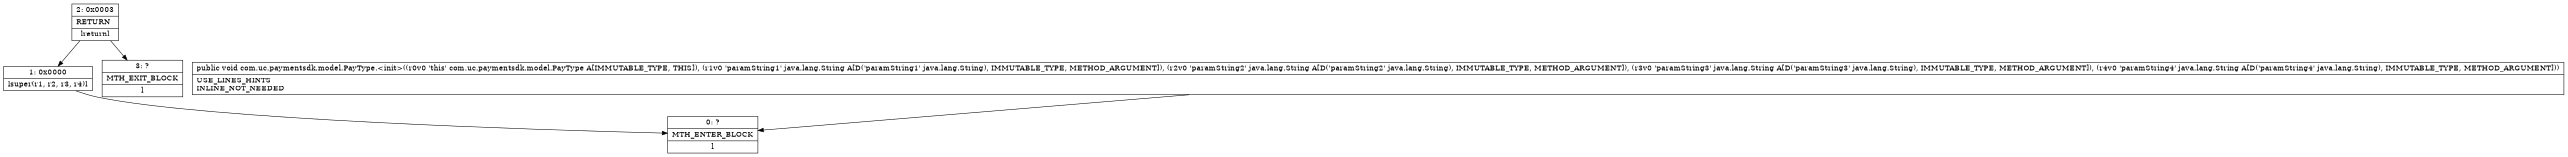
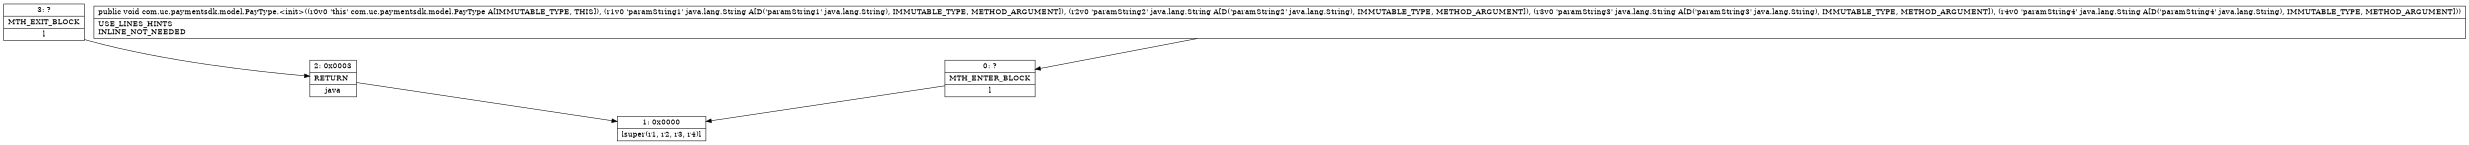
node "2: 0x0003": text "lreturnl" -> "java"
edge "2: 0x0003" -> "3: ?": reversed
edge "1: 0x0000" -> "0: ?": reversed
